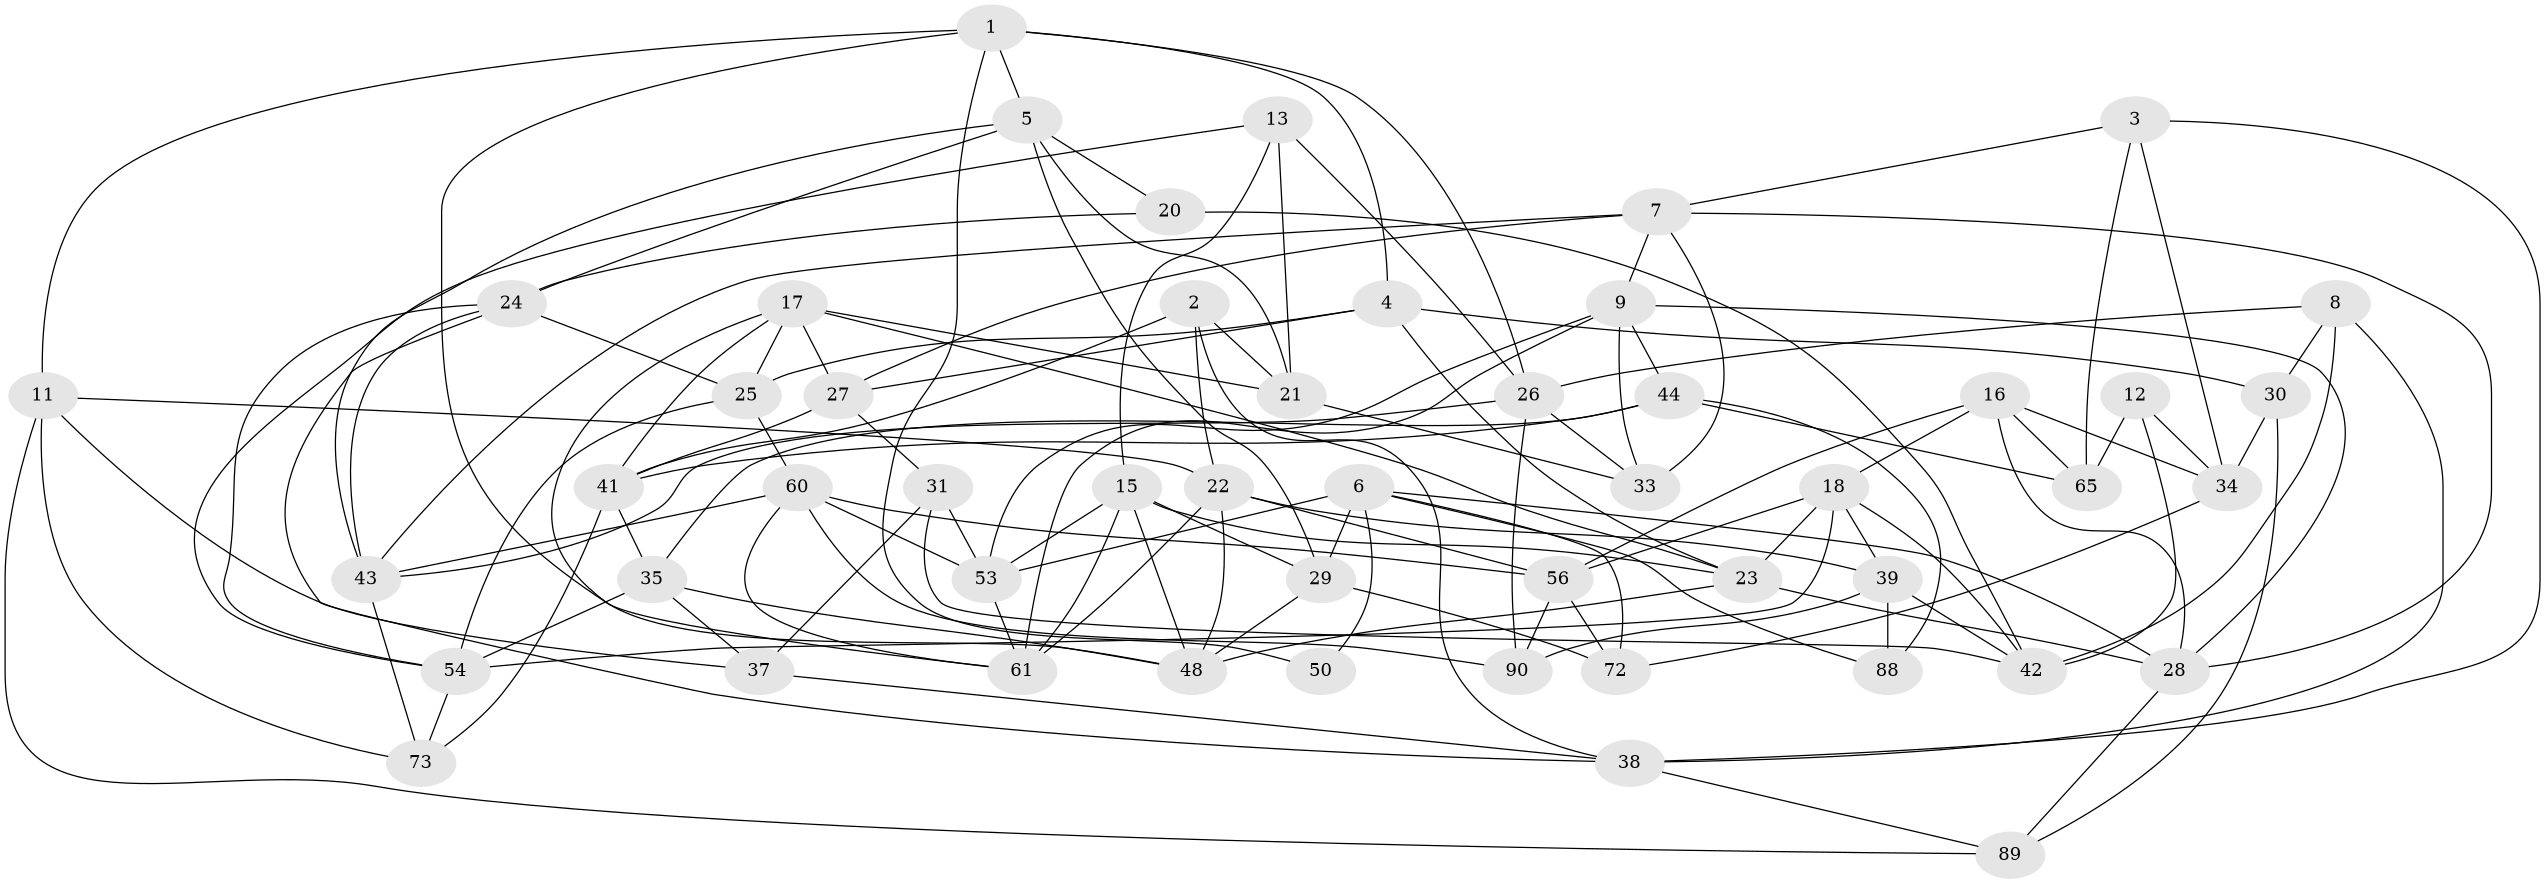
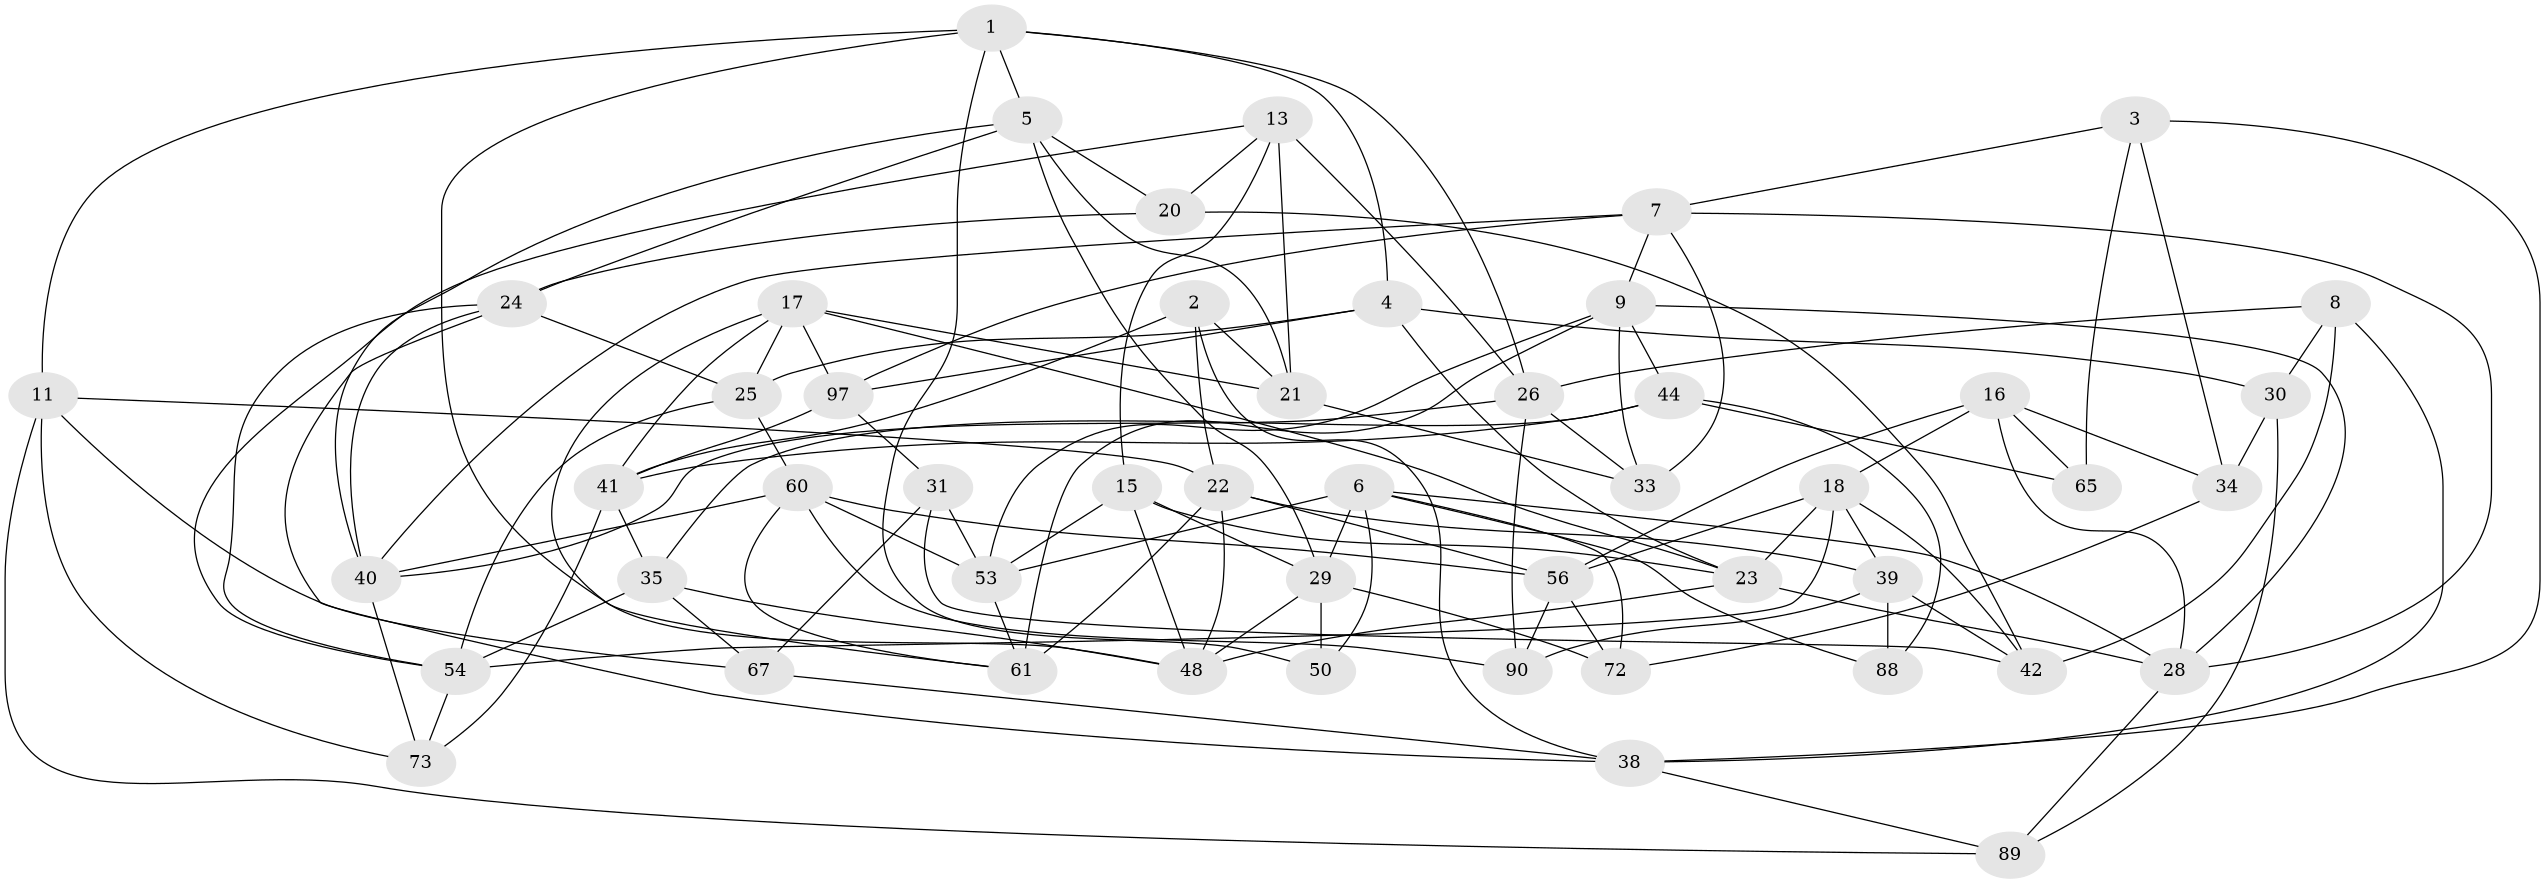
edge "13" -- "20": added
node "27": label "27" -> "97"
node "12": removed
node "43": label "43" -> "40"
edge "15" -- "61": removed
edge "29" -- "50": added
node "37": label "37" -> "67"
